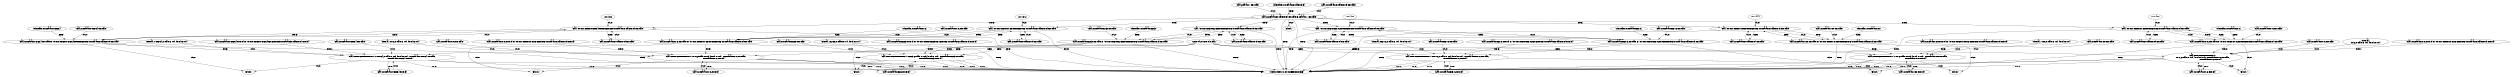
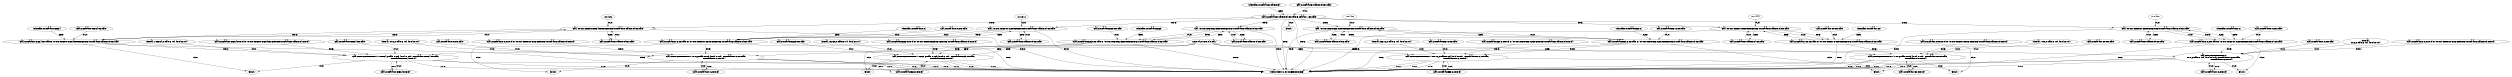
node "(Call,pParam->eProfile)": removed
